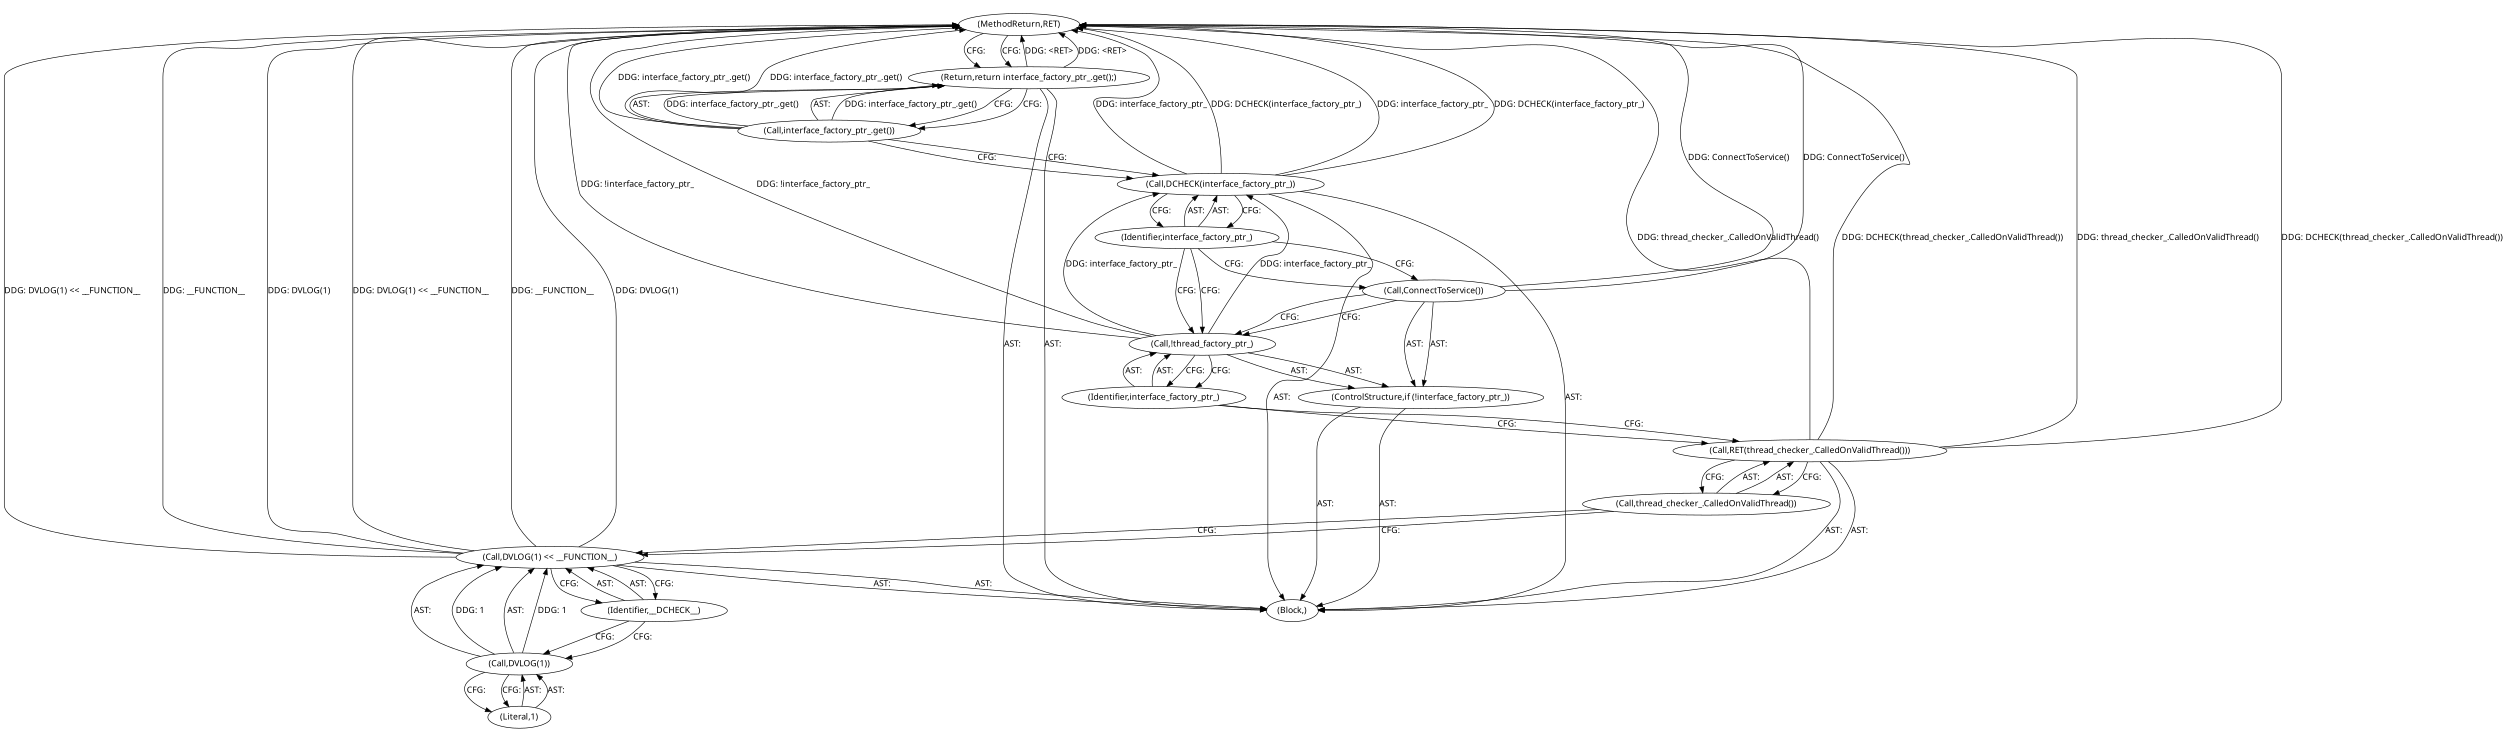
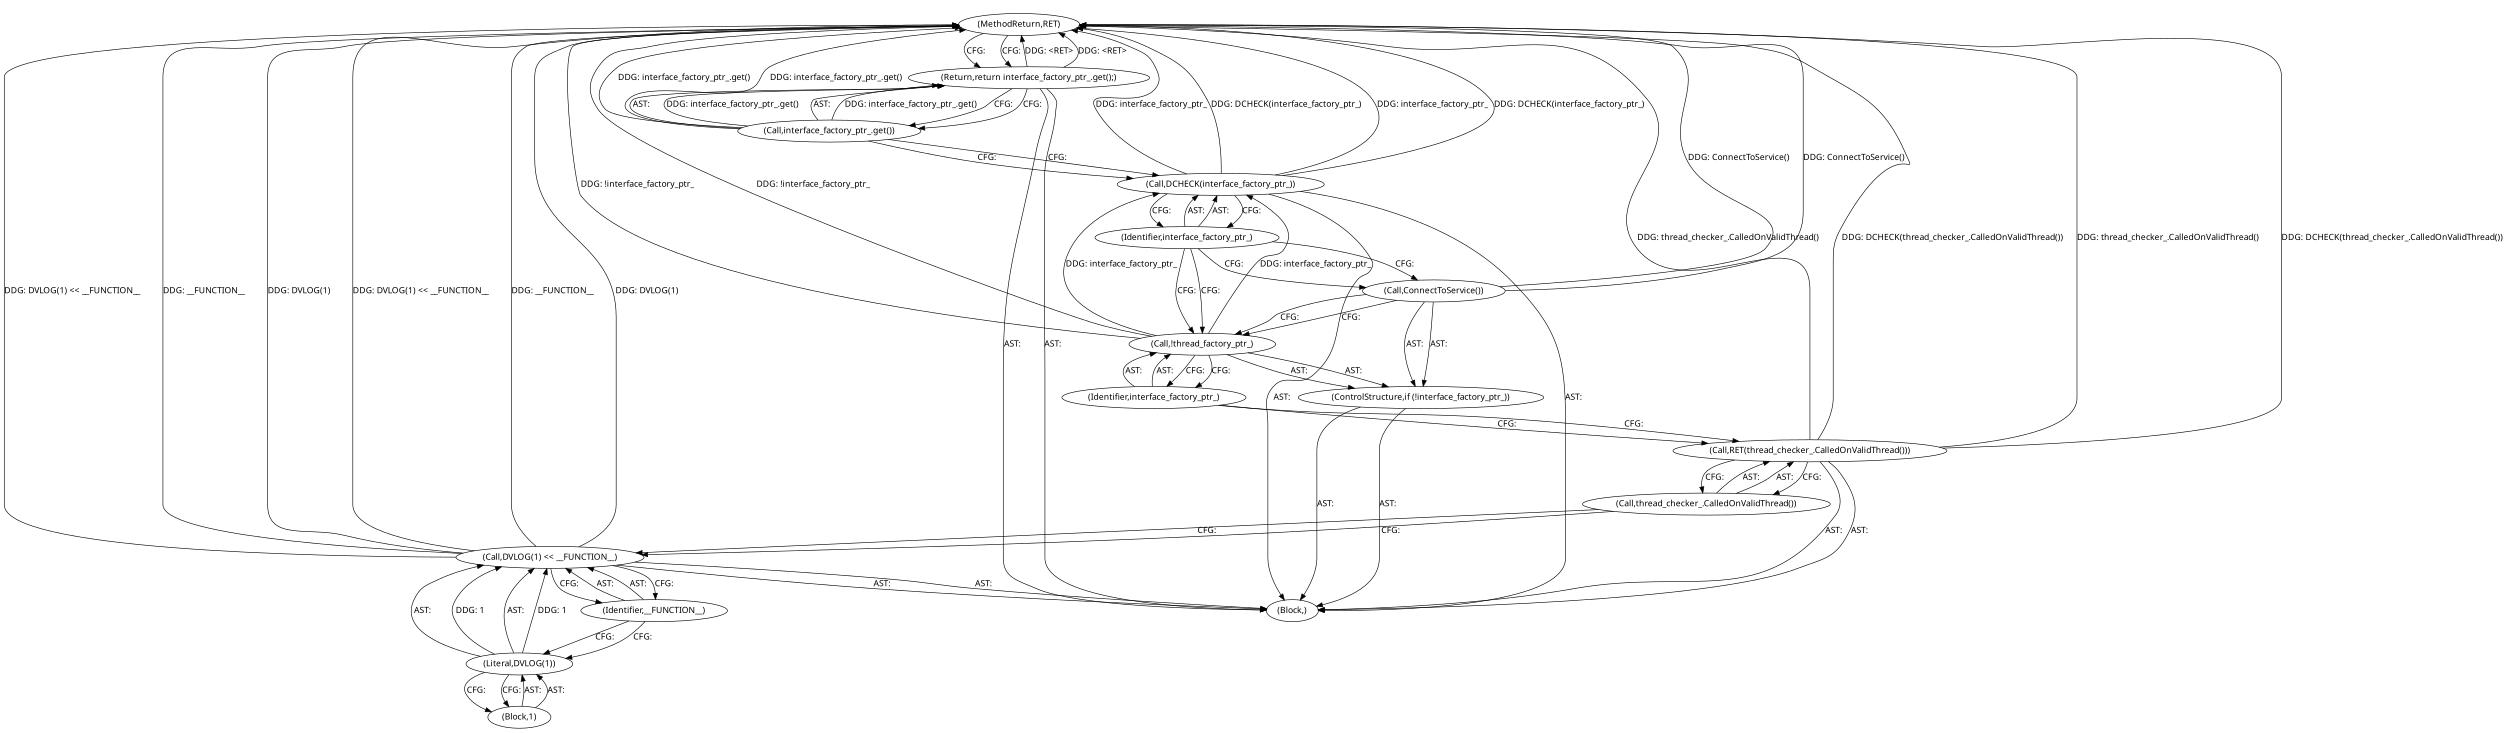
node "(Identifier,__DCHECK__)": label "(Identifier,__DCHECK__)" -> "(Identifier,__FUNCTION__)"
node "(Call,DVLOG(1))": label "(Call,DVLOG(1))" -> "(Literal,DVLOG(1))"
node "(Literal,1)": label "(Literal,1)" -> "(Block,1)"
